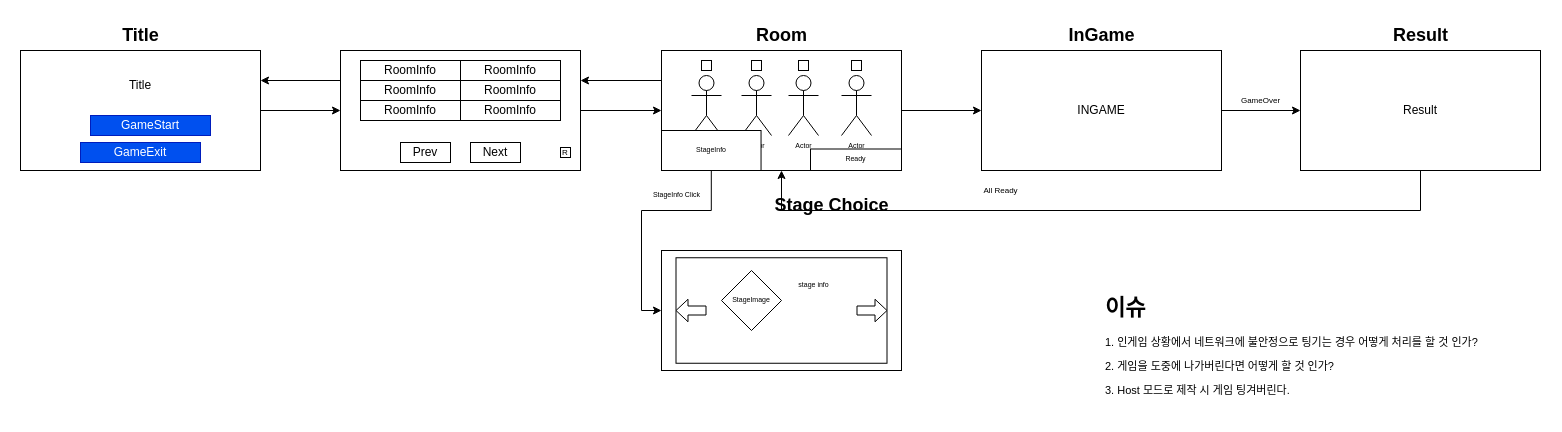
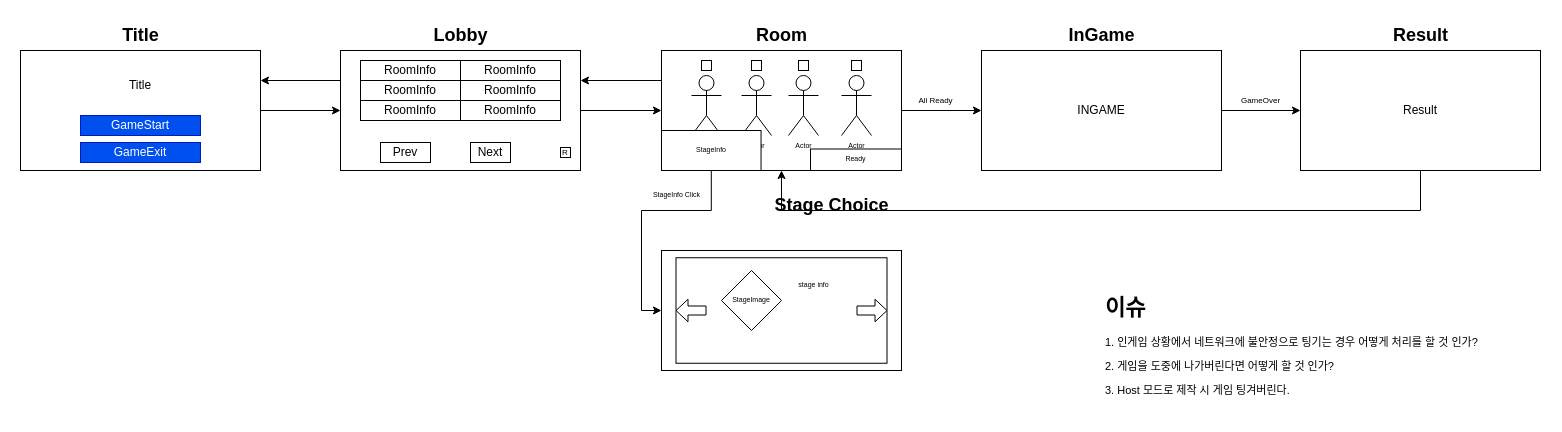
node "Lobby": added
node "GameStart": moved (151, 126) -> (141, 126)
node "Prev": moved (426, 153) -> (406, 153)
node "Next": size 50x20 -> 40x20
node "All Ready": moved (1001, 191) -> (936, 101)
